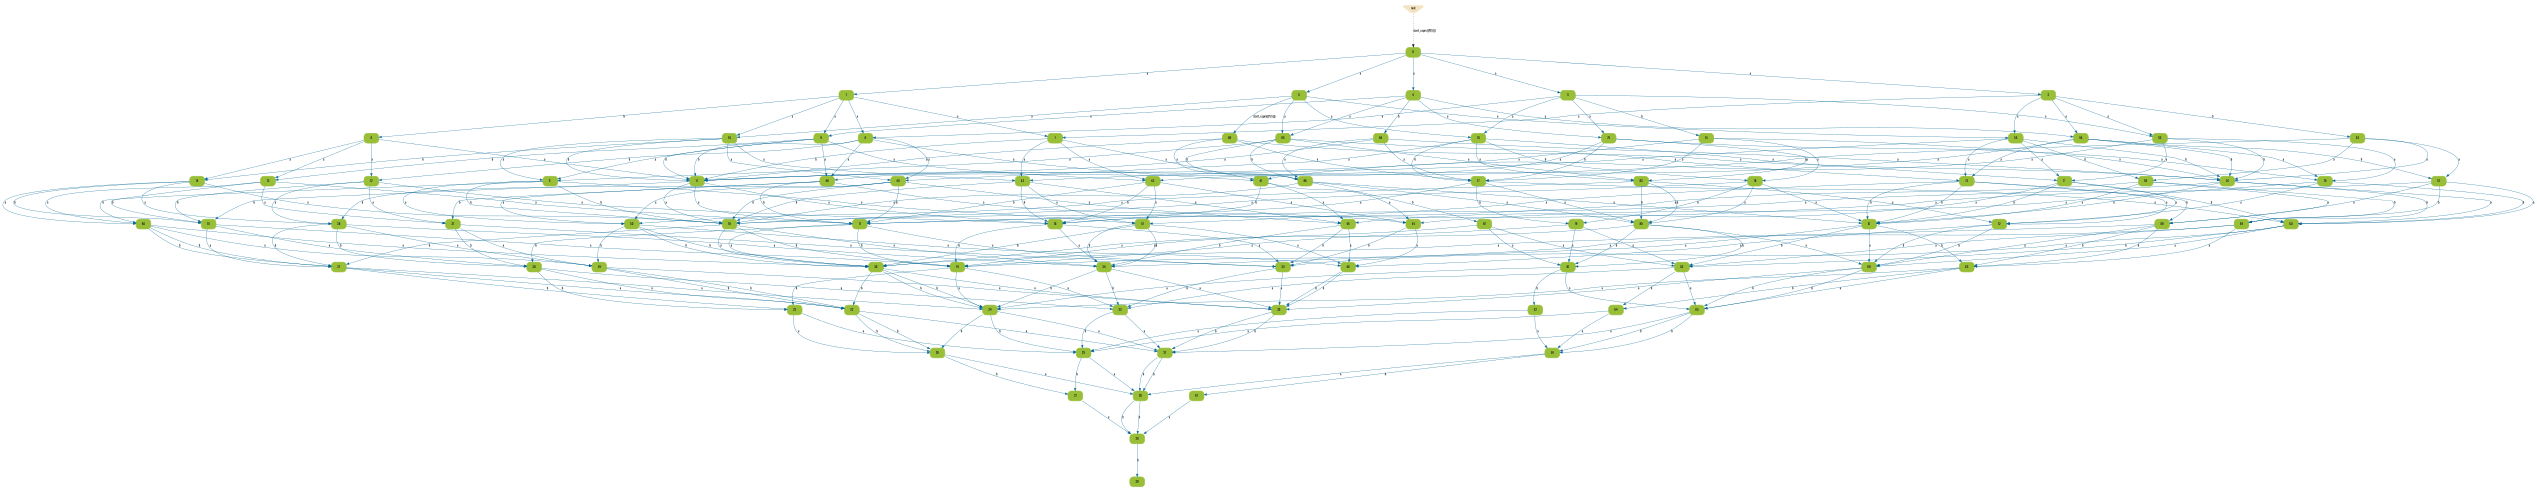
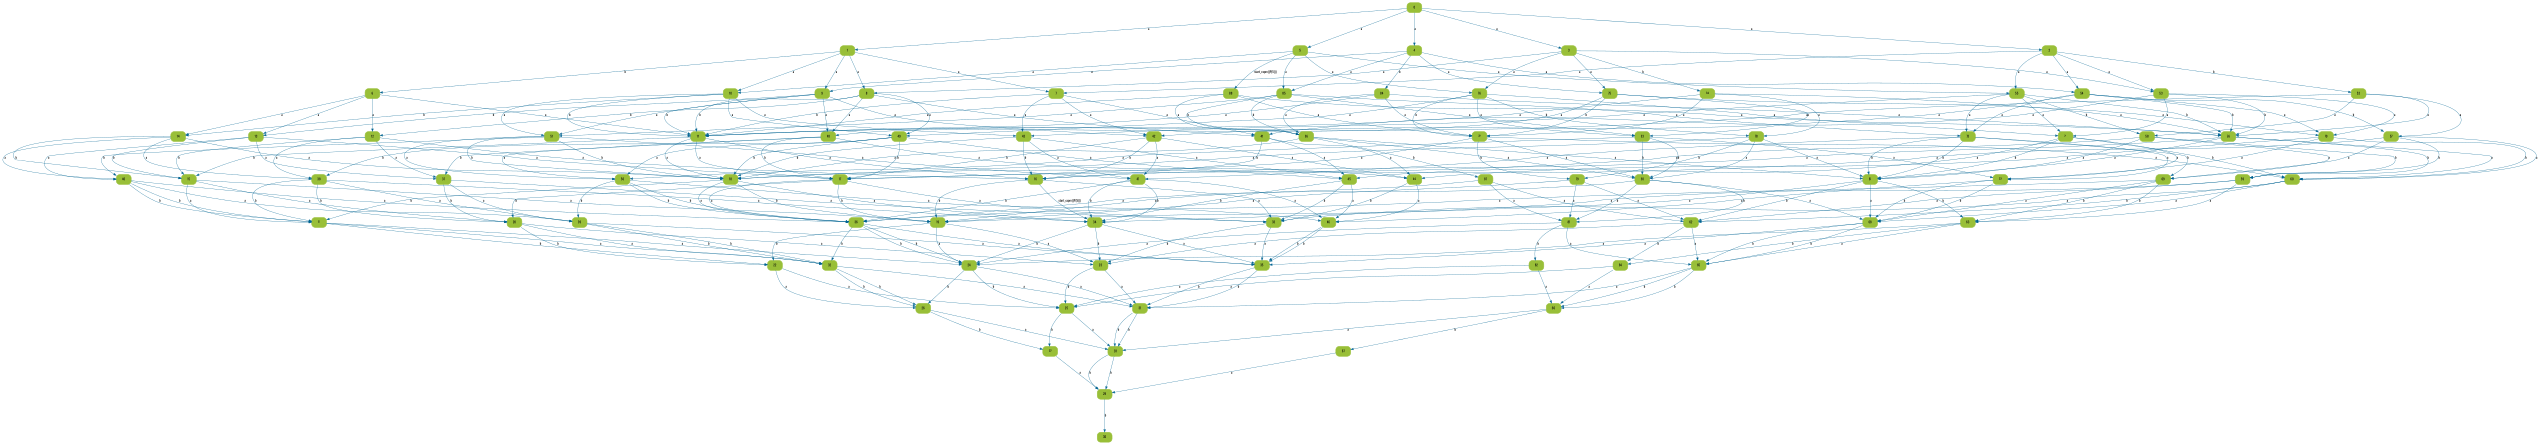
node "root": removed
edge "16" -> "34": label "a" -> "start_cspm((P(5)))"
